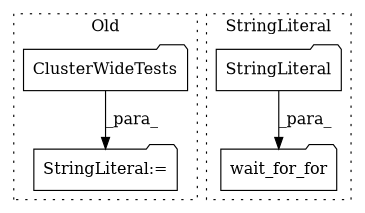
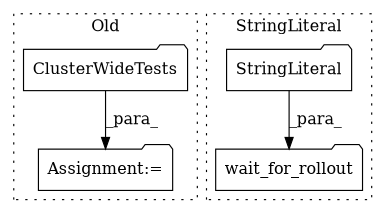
node "StringLiteral:=": label "StringLiteral:=" -> "Assignment:="
node "wait_for_for": label "wait_for_for" -> "wait_for_rollout"
